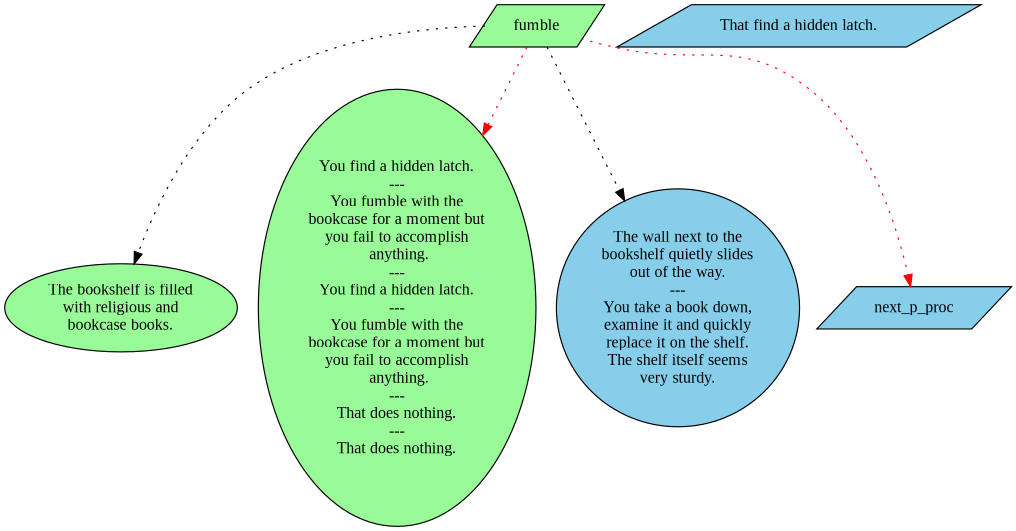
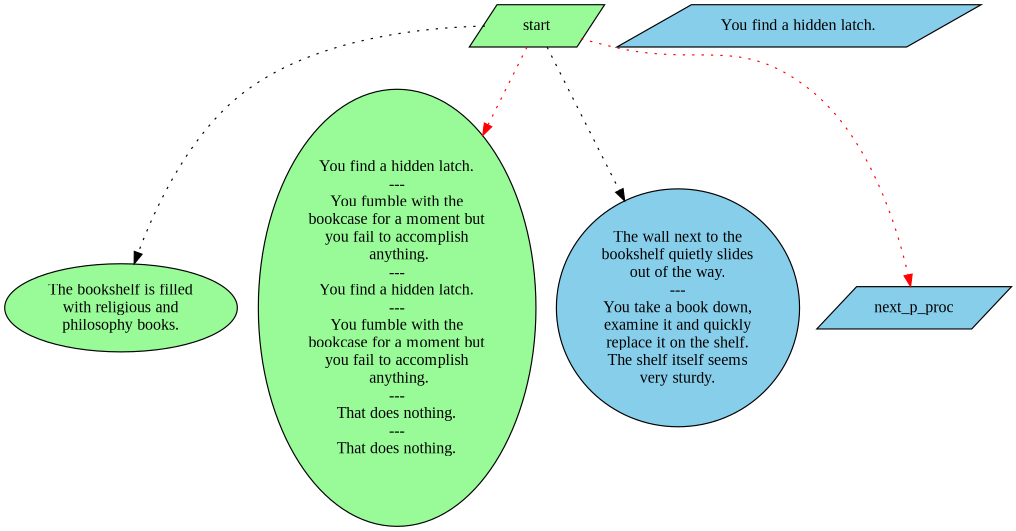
node "fumble": label "fumble" -> "start"
node "That find a hidden latch.": label "That find a hidden latch." -> "You find a hidden latch."
node "The bookshelf is filled with religious and bookcase books.": label "The bookshelf is filled with religious and bookcase books." -> "The bookshelf is filled with religious and philosophy books."
